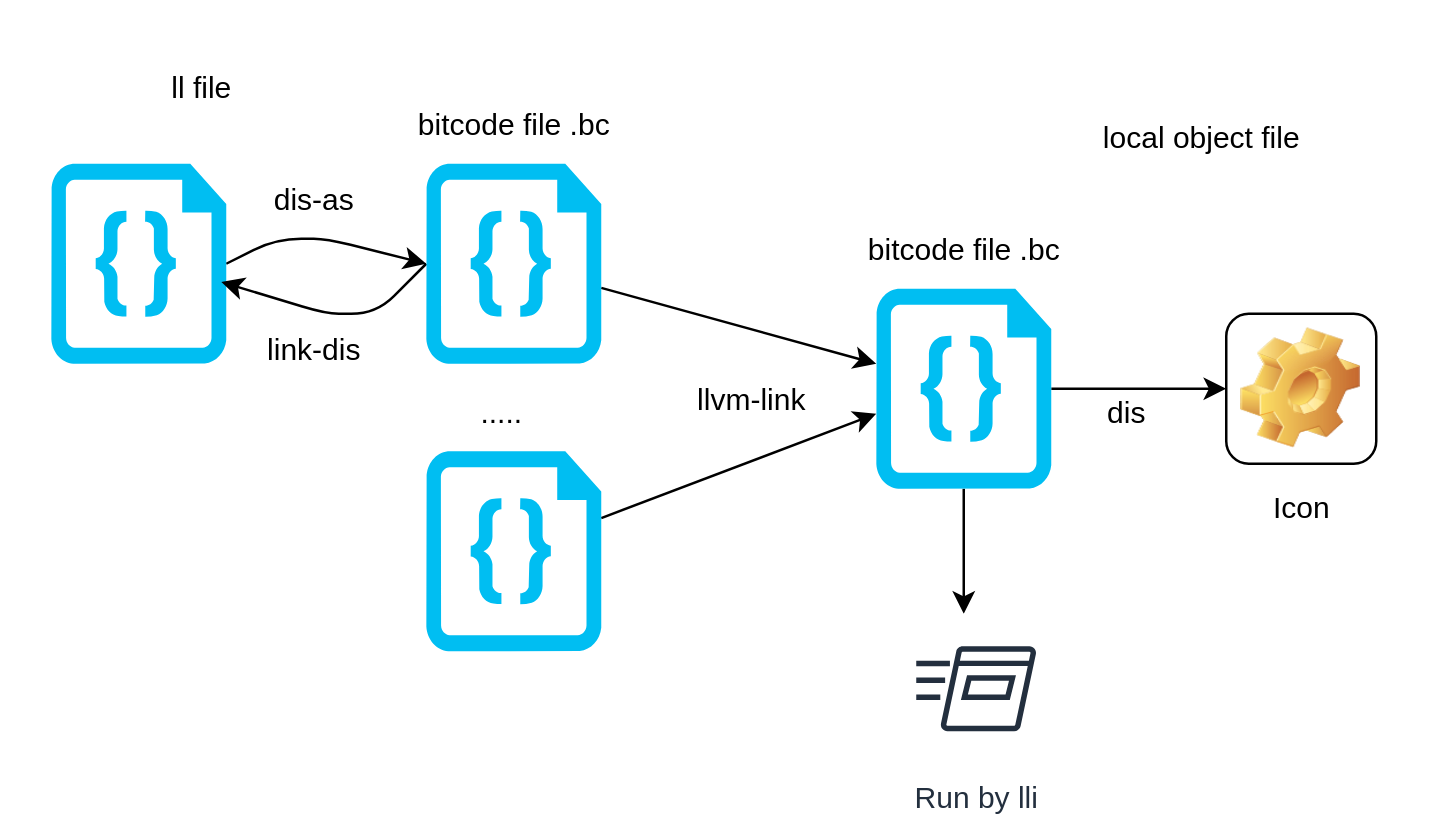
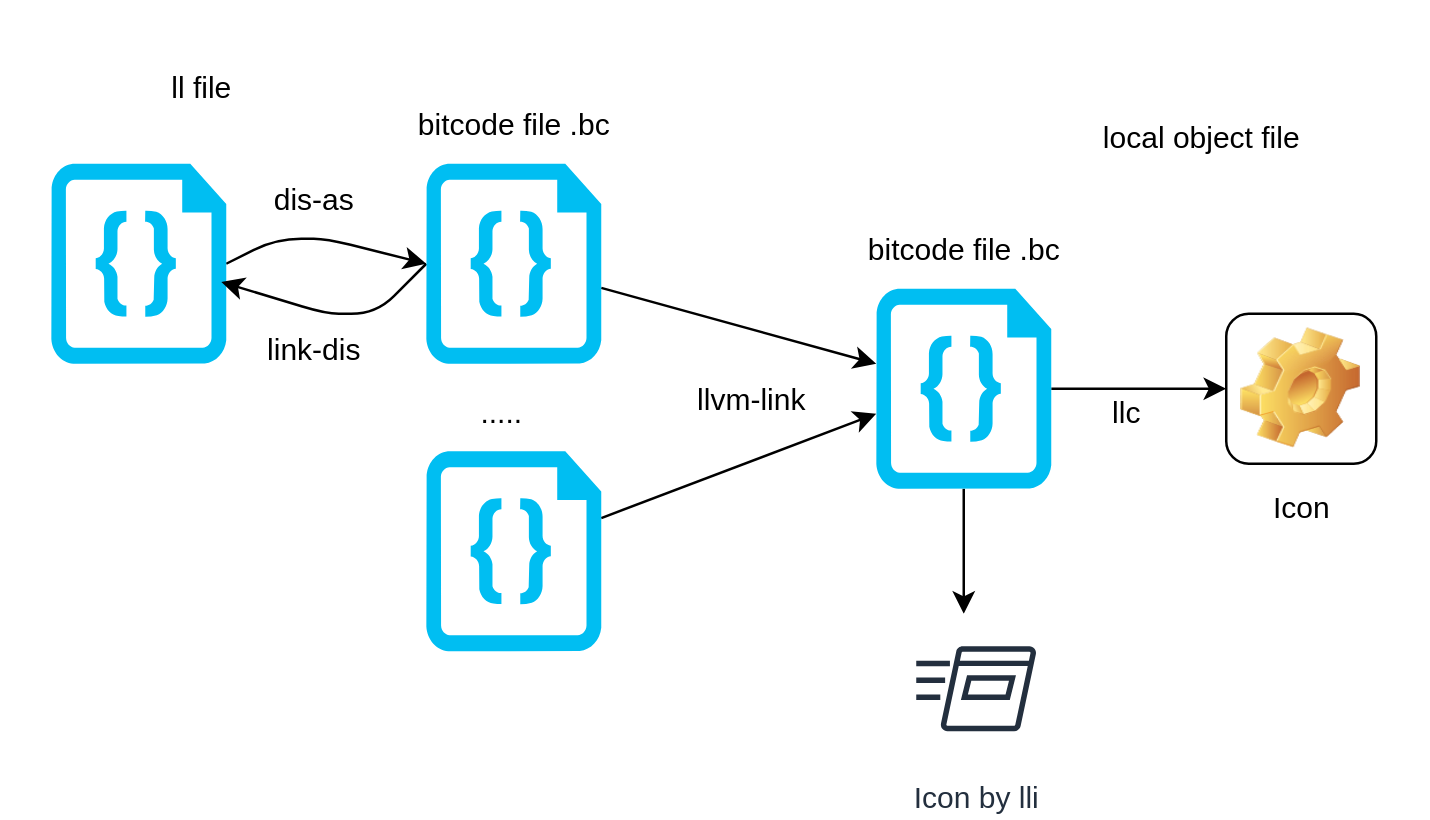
node "dis": label "dis" -> "llc"
node "Run by lli": label "Run by lli" -> "Icon by lli"
